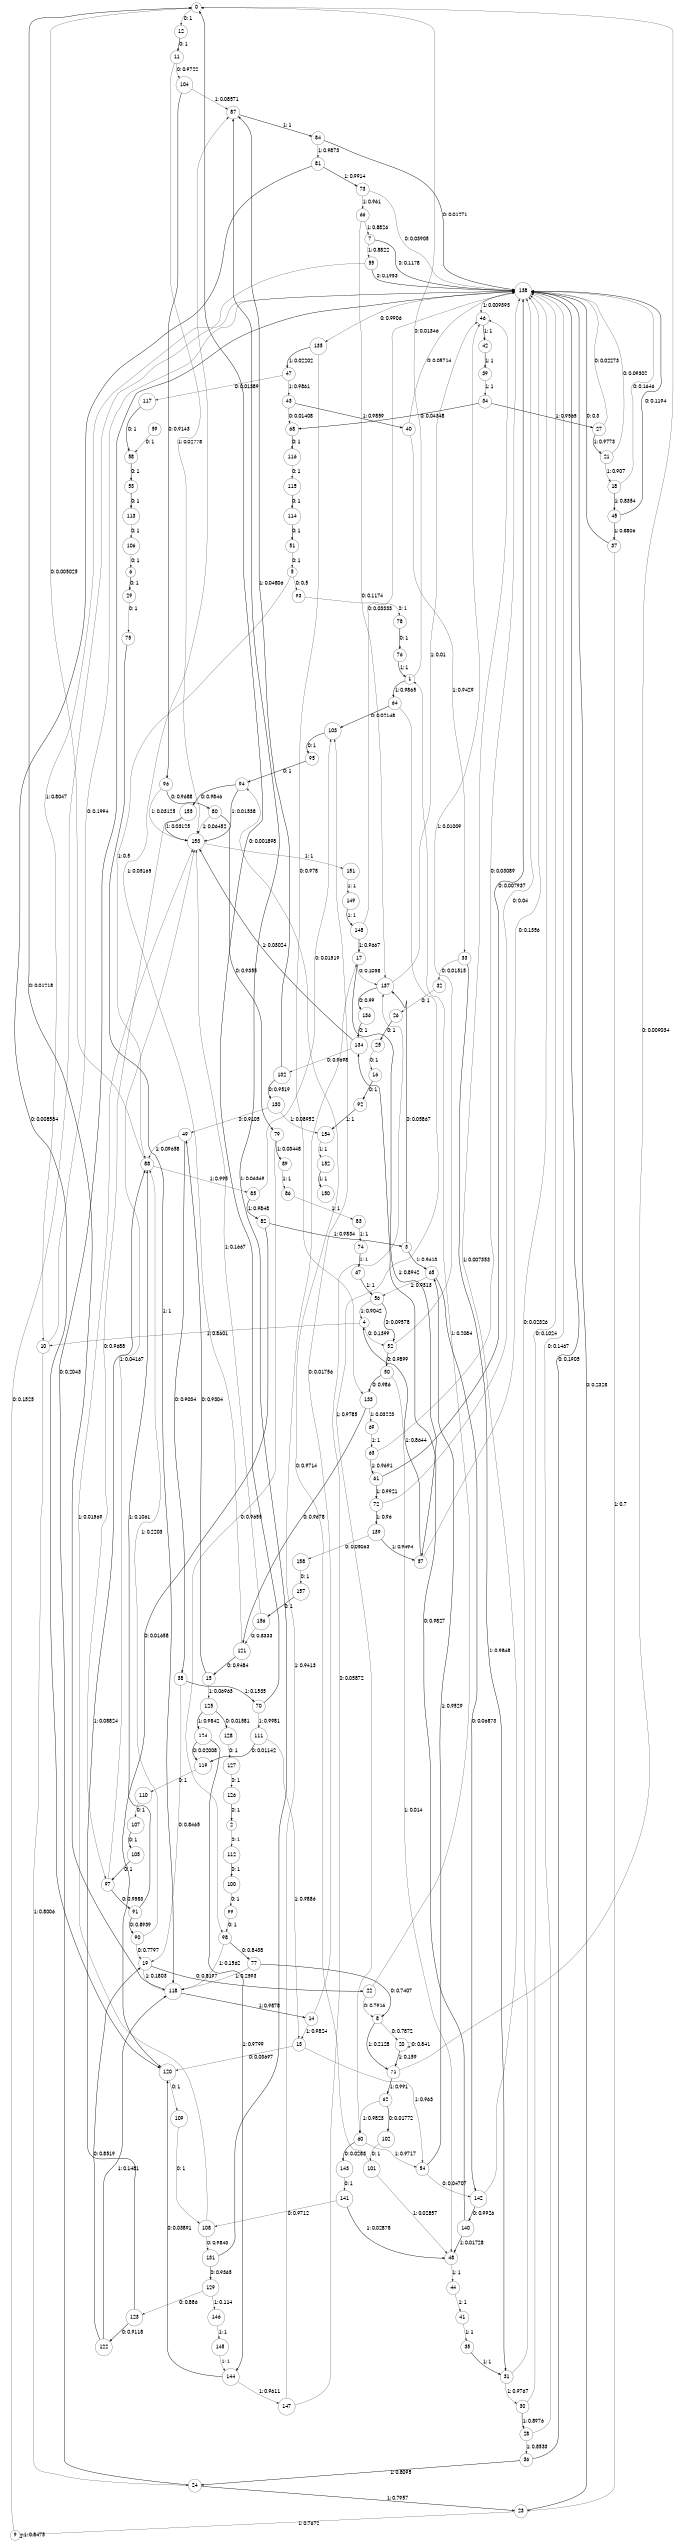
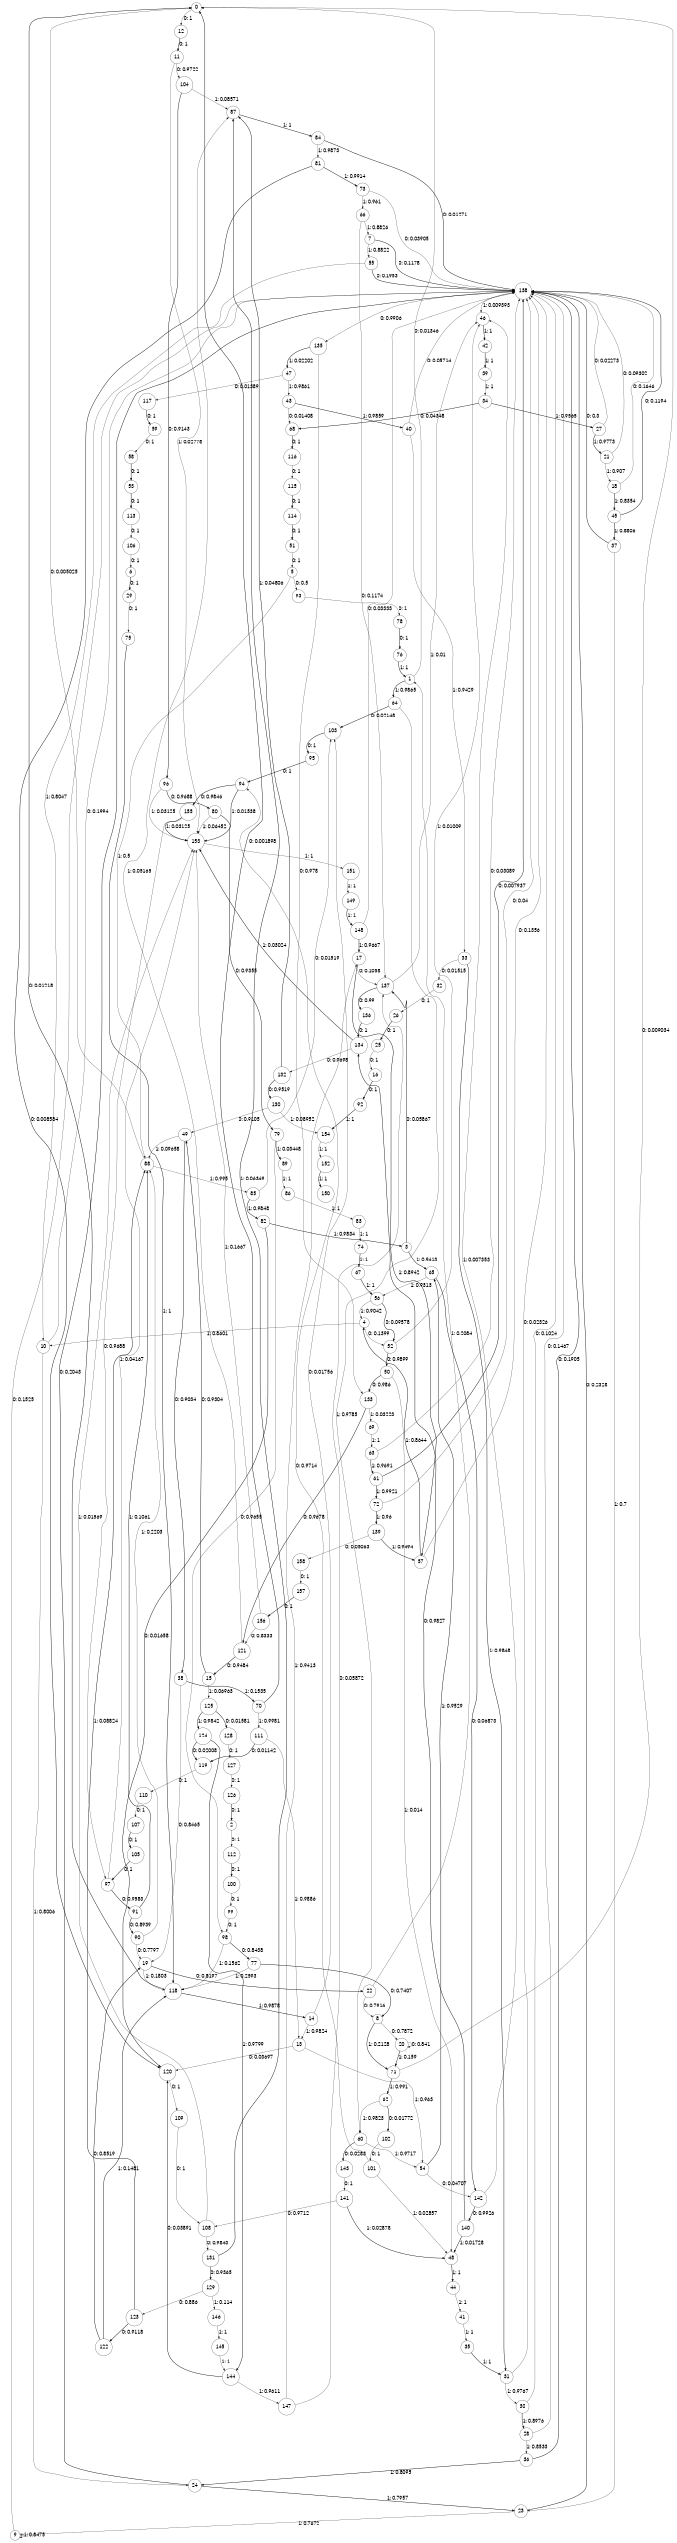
edge "117" -> "58": now "117" -> "59"
edge "48" -> "44": style solid -> bold
